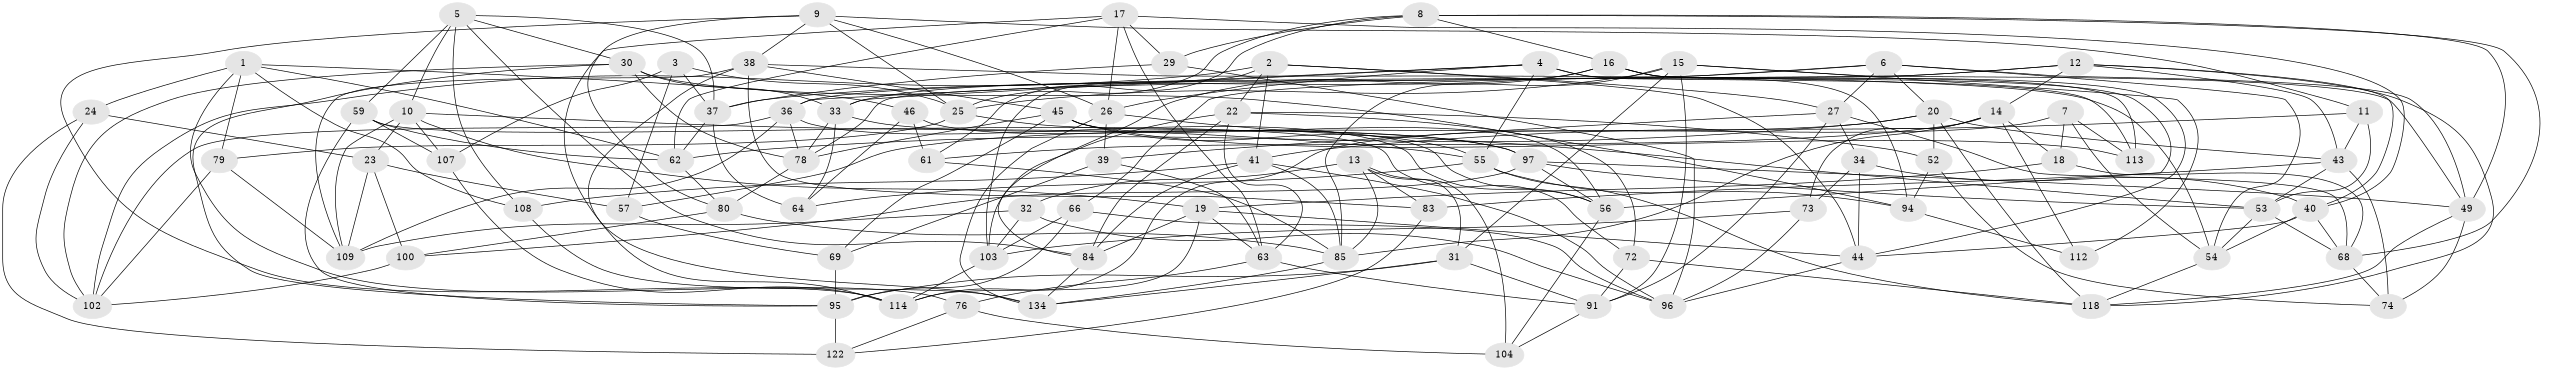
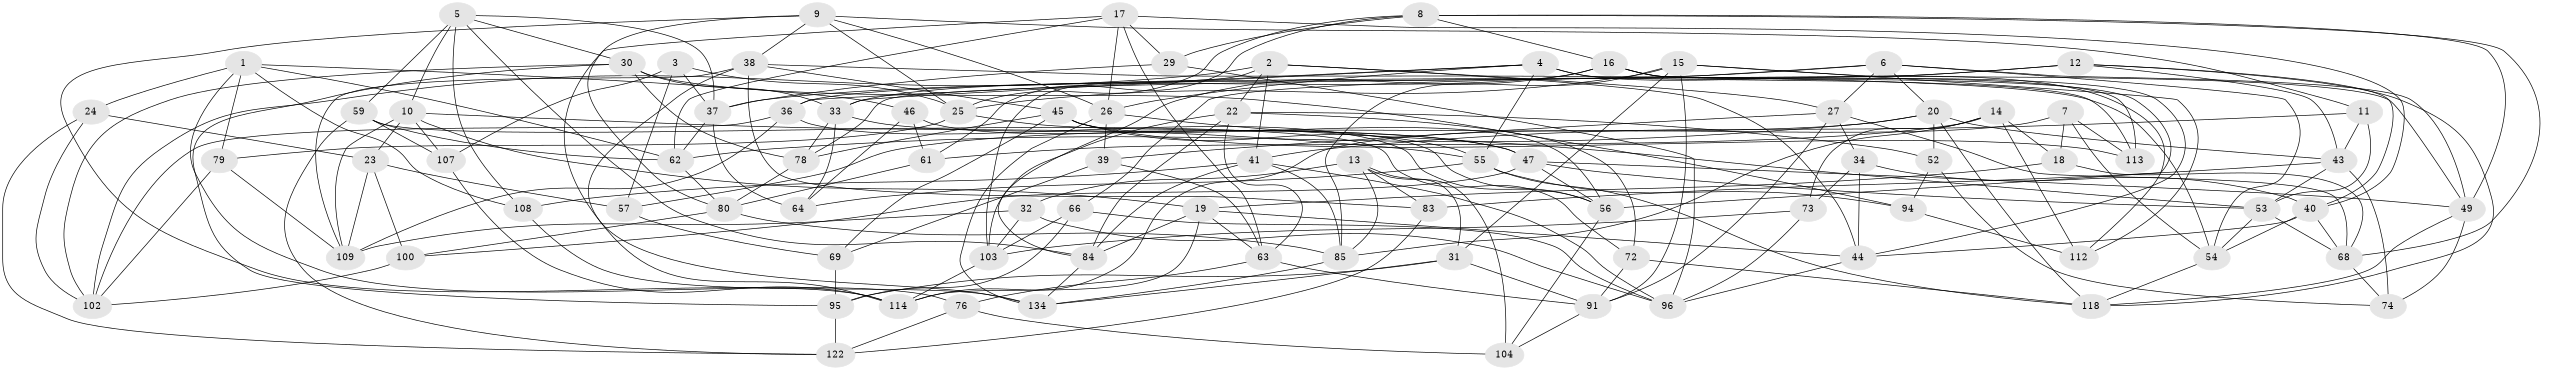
edge "4" -- "94": now "4" -- "112"
edge "12" -- "14": removed
edge "36" -- "78": removed
node "97": label "97" -> "47"
edge "61" -- "85": now "61" -- "80"
edge "59" -- "95": now "59" -- "122"
